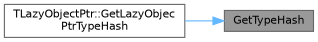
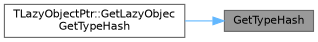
node "TLazyObjectPtr::GetLazyObjec PtrTypeHash": label "TLazyObjectPtr::GetLazyObjec PtrTypeHash" -> "TLazyObjectPtr::GetLazyObjec GetTypeHash"
